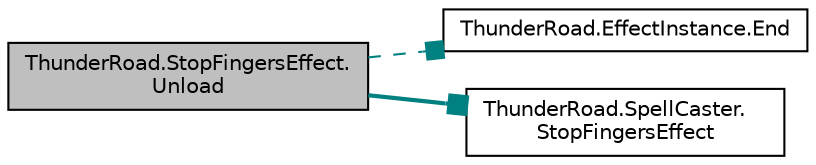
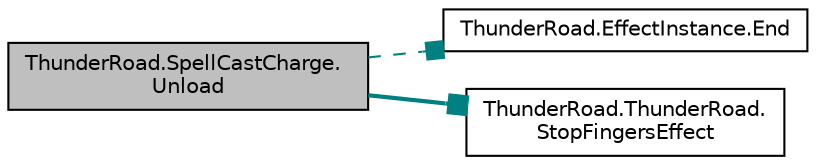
node "ThunderRoad.StopFingersEffect. Unload": label "ThunderRoad.StopFingersEffect. Unload" -> "ThunderRoad.SpellCastCharge. Unload"
node "ThunderRoad.SpellCaster. StopFingersEffect": label "ThunderRoad.SpellCaster. StopFingersEffect" -> "ThunderRoad.ThunderRoad. StopFingersEffect"
